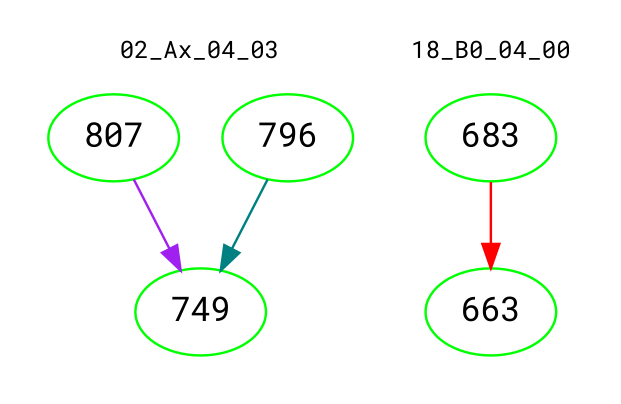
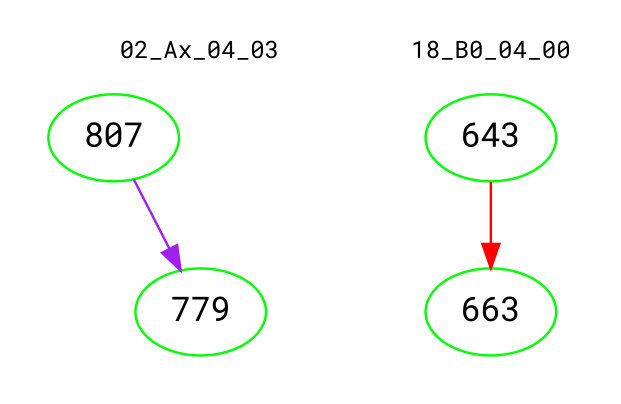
node "796": removed
node "683": label "683" -> "643"
node "749": label "749" -> "779"
